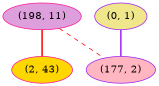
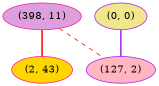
node "(198, 11)": label "(198, 11)" -> "(398, 11)"
node "(0, 1)": label "(0, 1)" -> "(0, 0)"
node "(177, 2)": label "(177, 2)" -> "(127, 2)"
